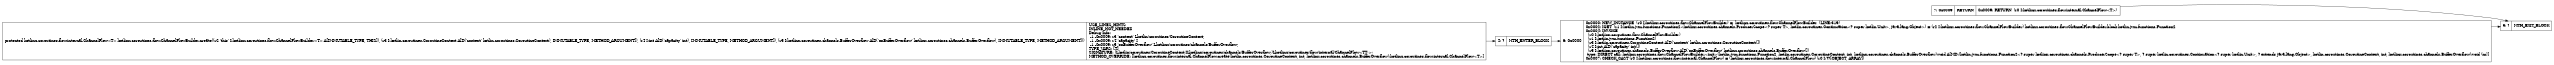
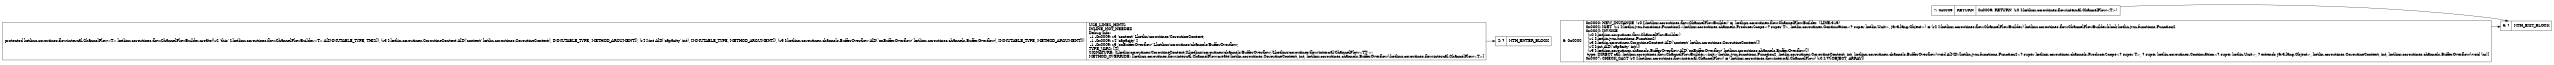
edge "4: ?" -> "6: 0x0000": removed
